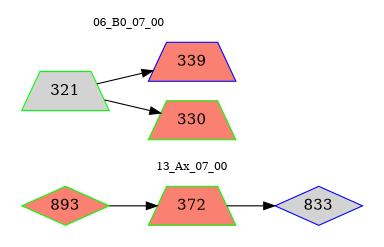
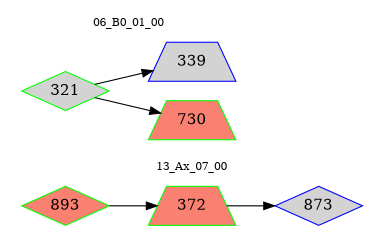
cluster "06_B0_07_00": label "06_B0_07_00" -> "06_B0_01_00"
node "339": fillcolor salmon -> lightgrey
node "321": shape trapezium -> diamond
node "330": label "330" -> "730"
node "833": label "833" -> "873"
